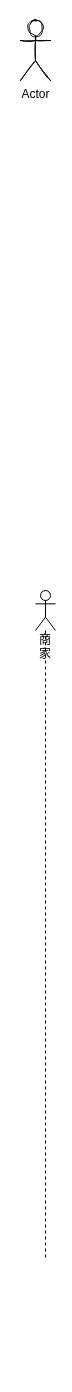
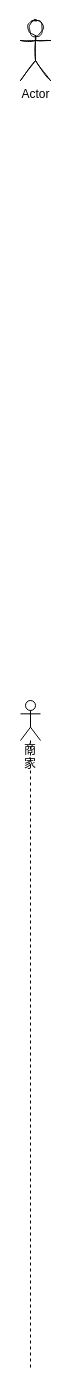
node "商家": moved (46, 926) -> (31, 1036)
